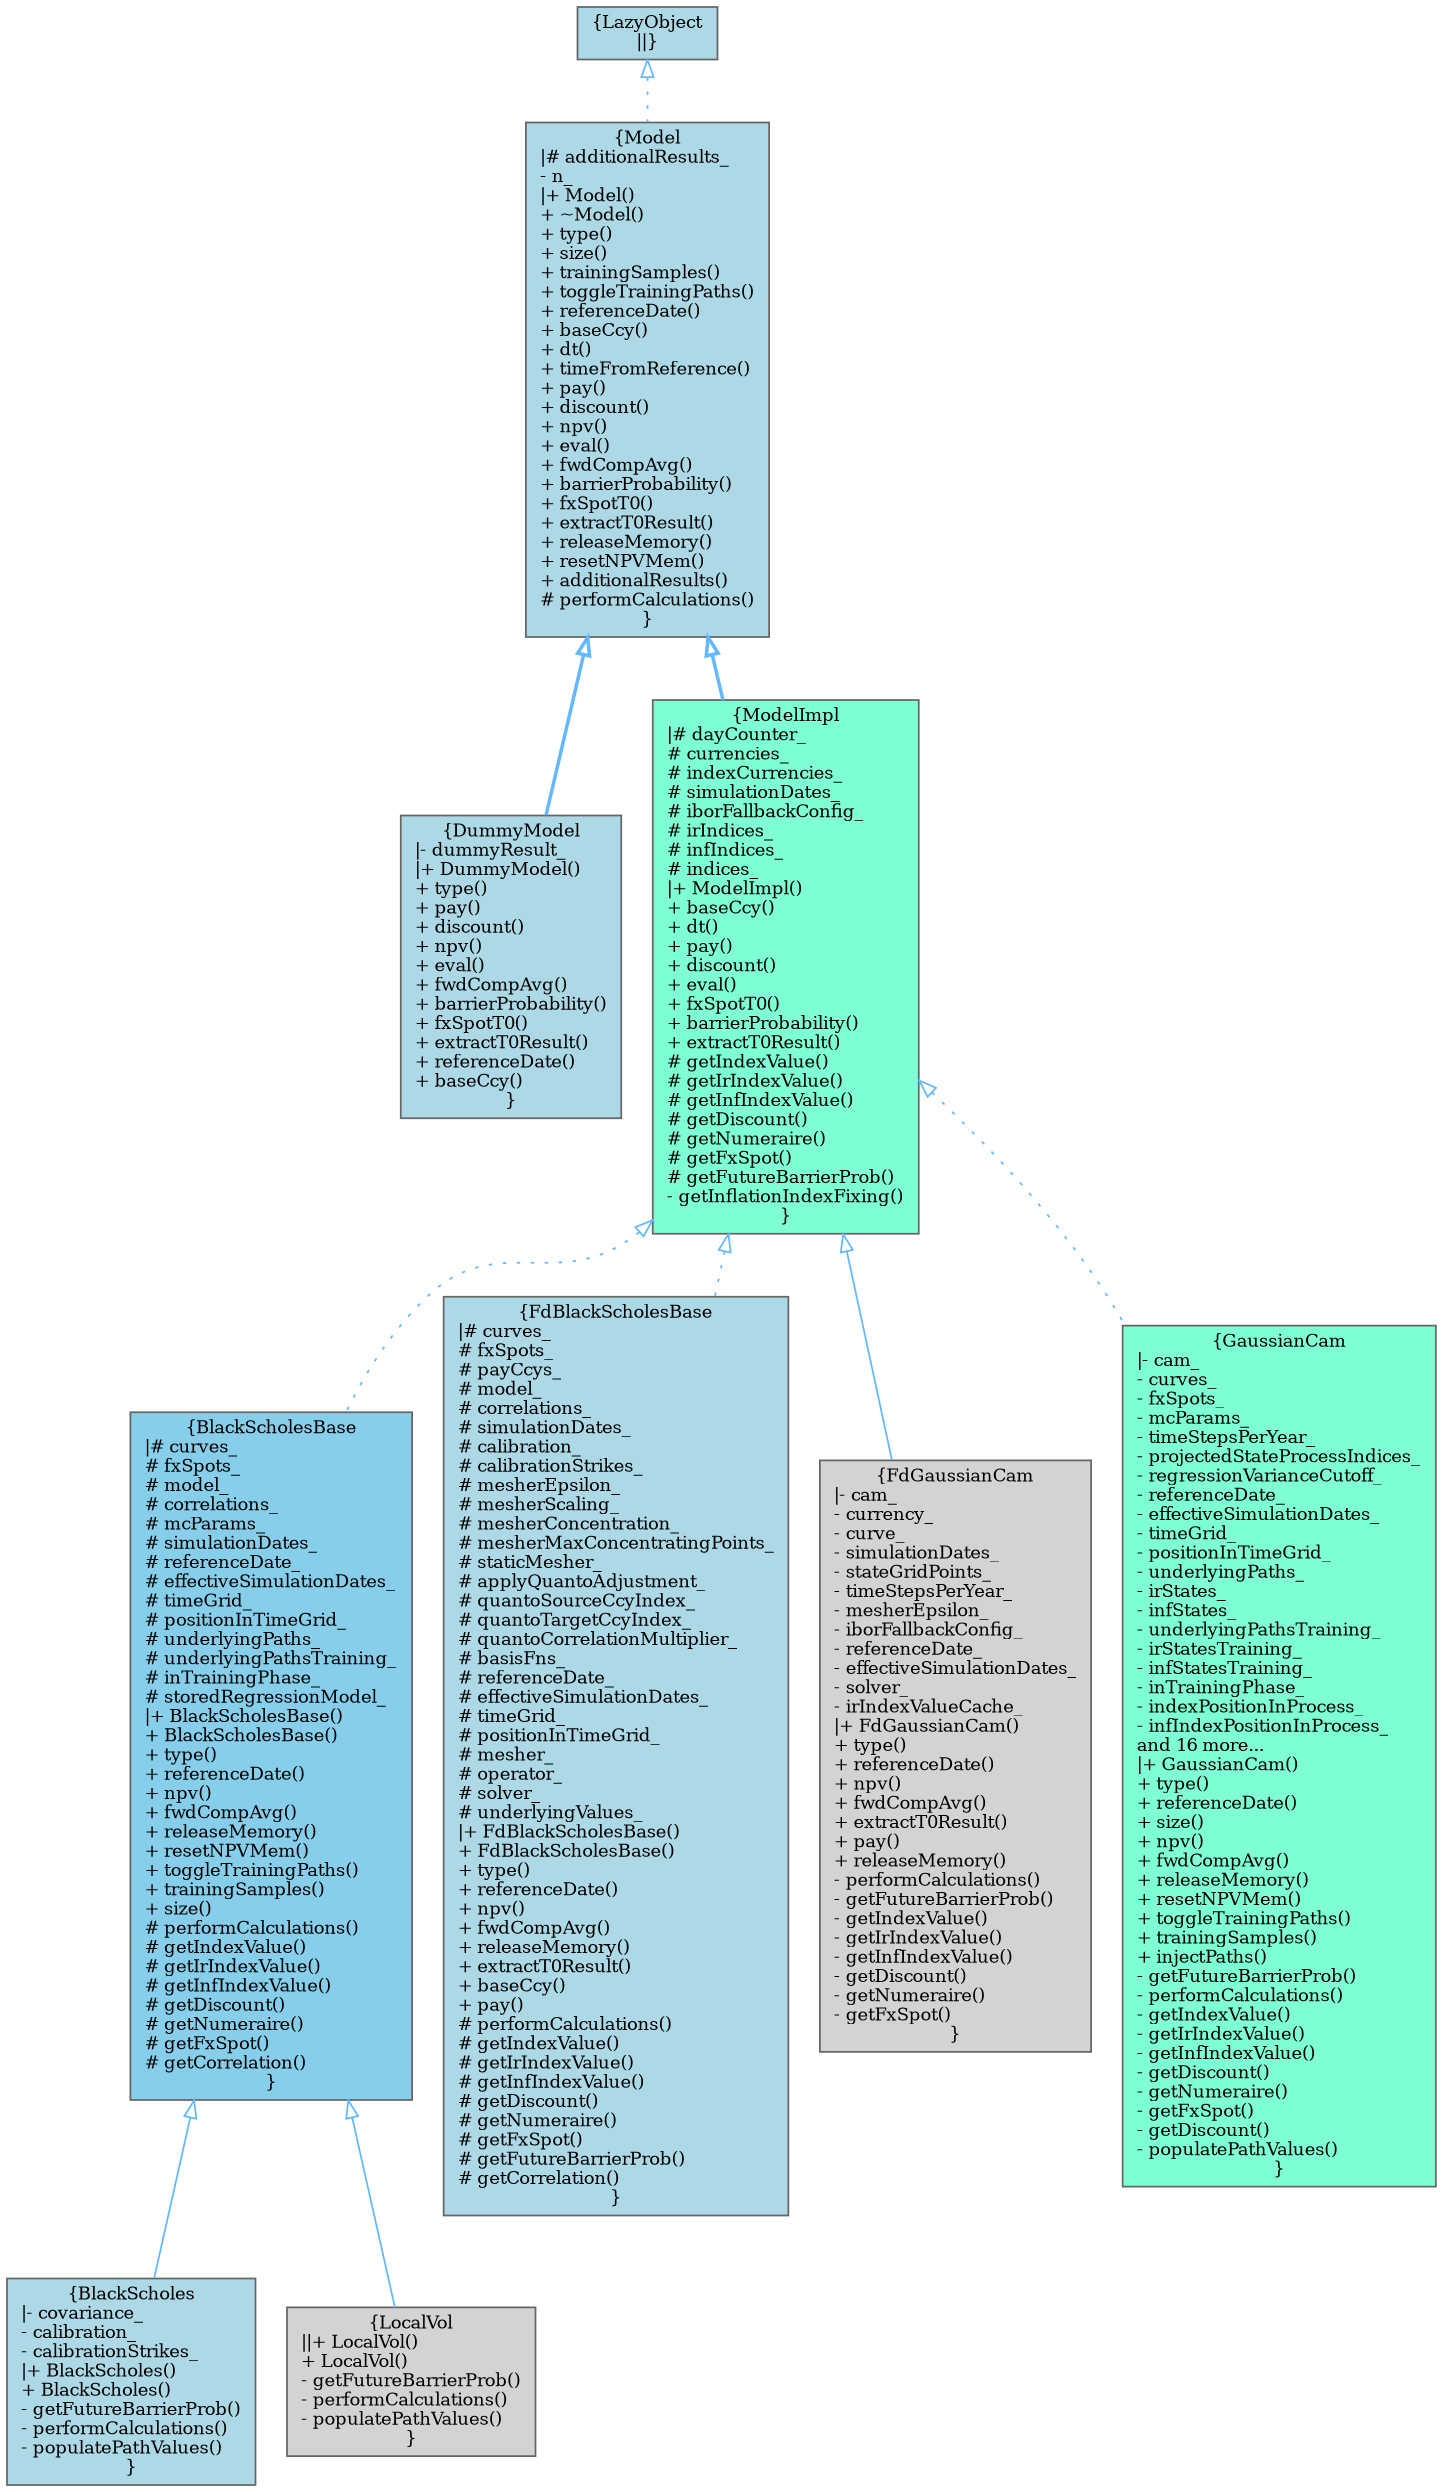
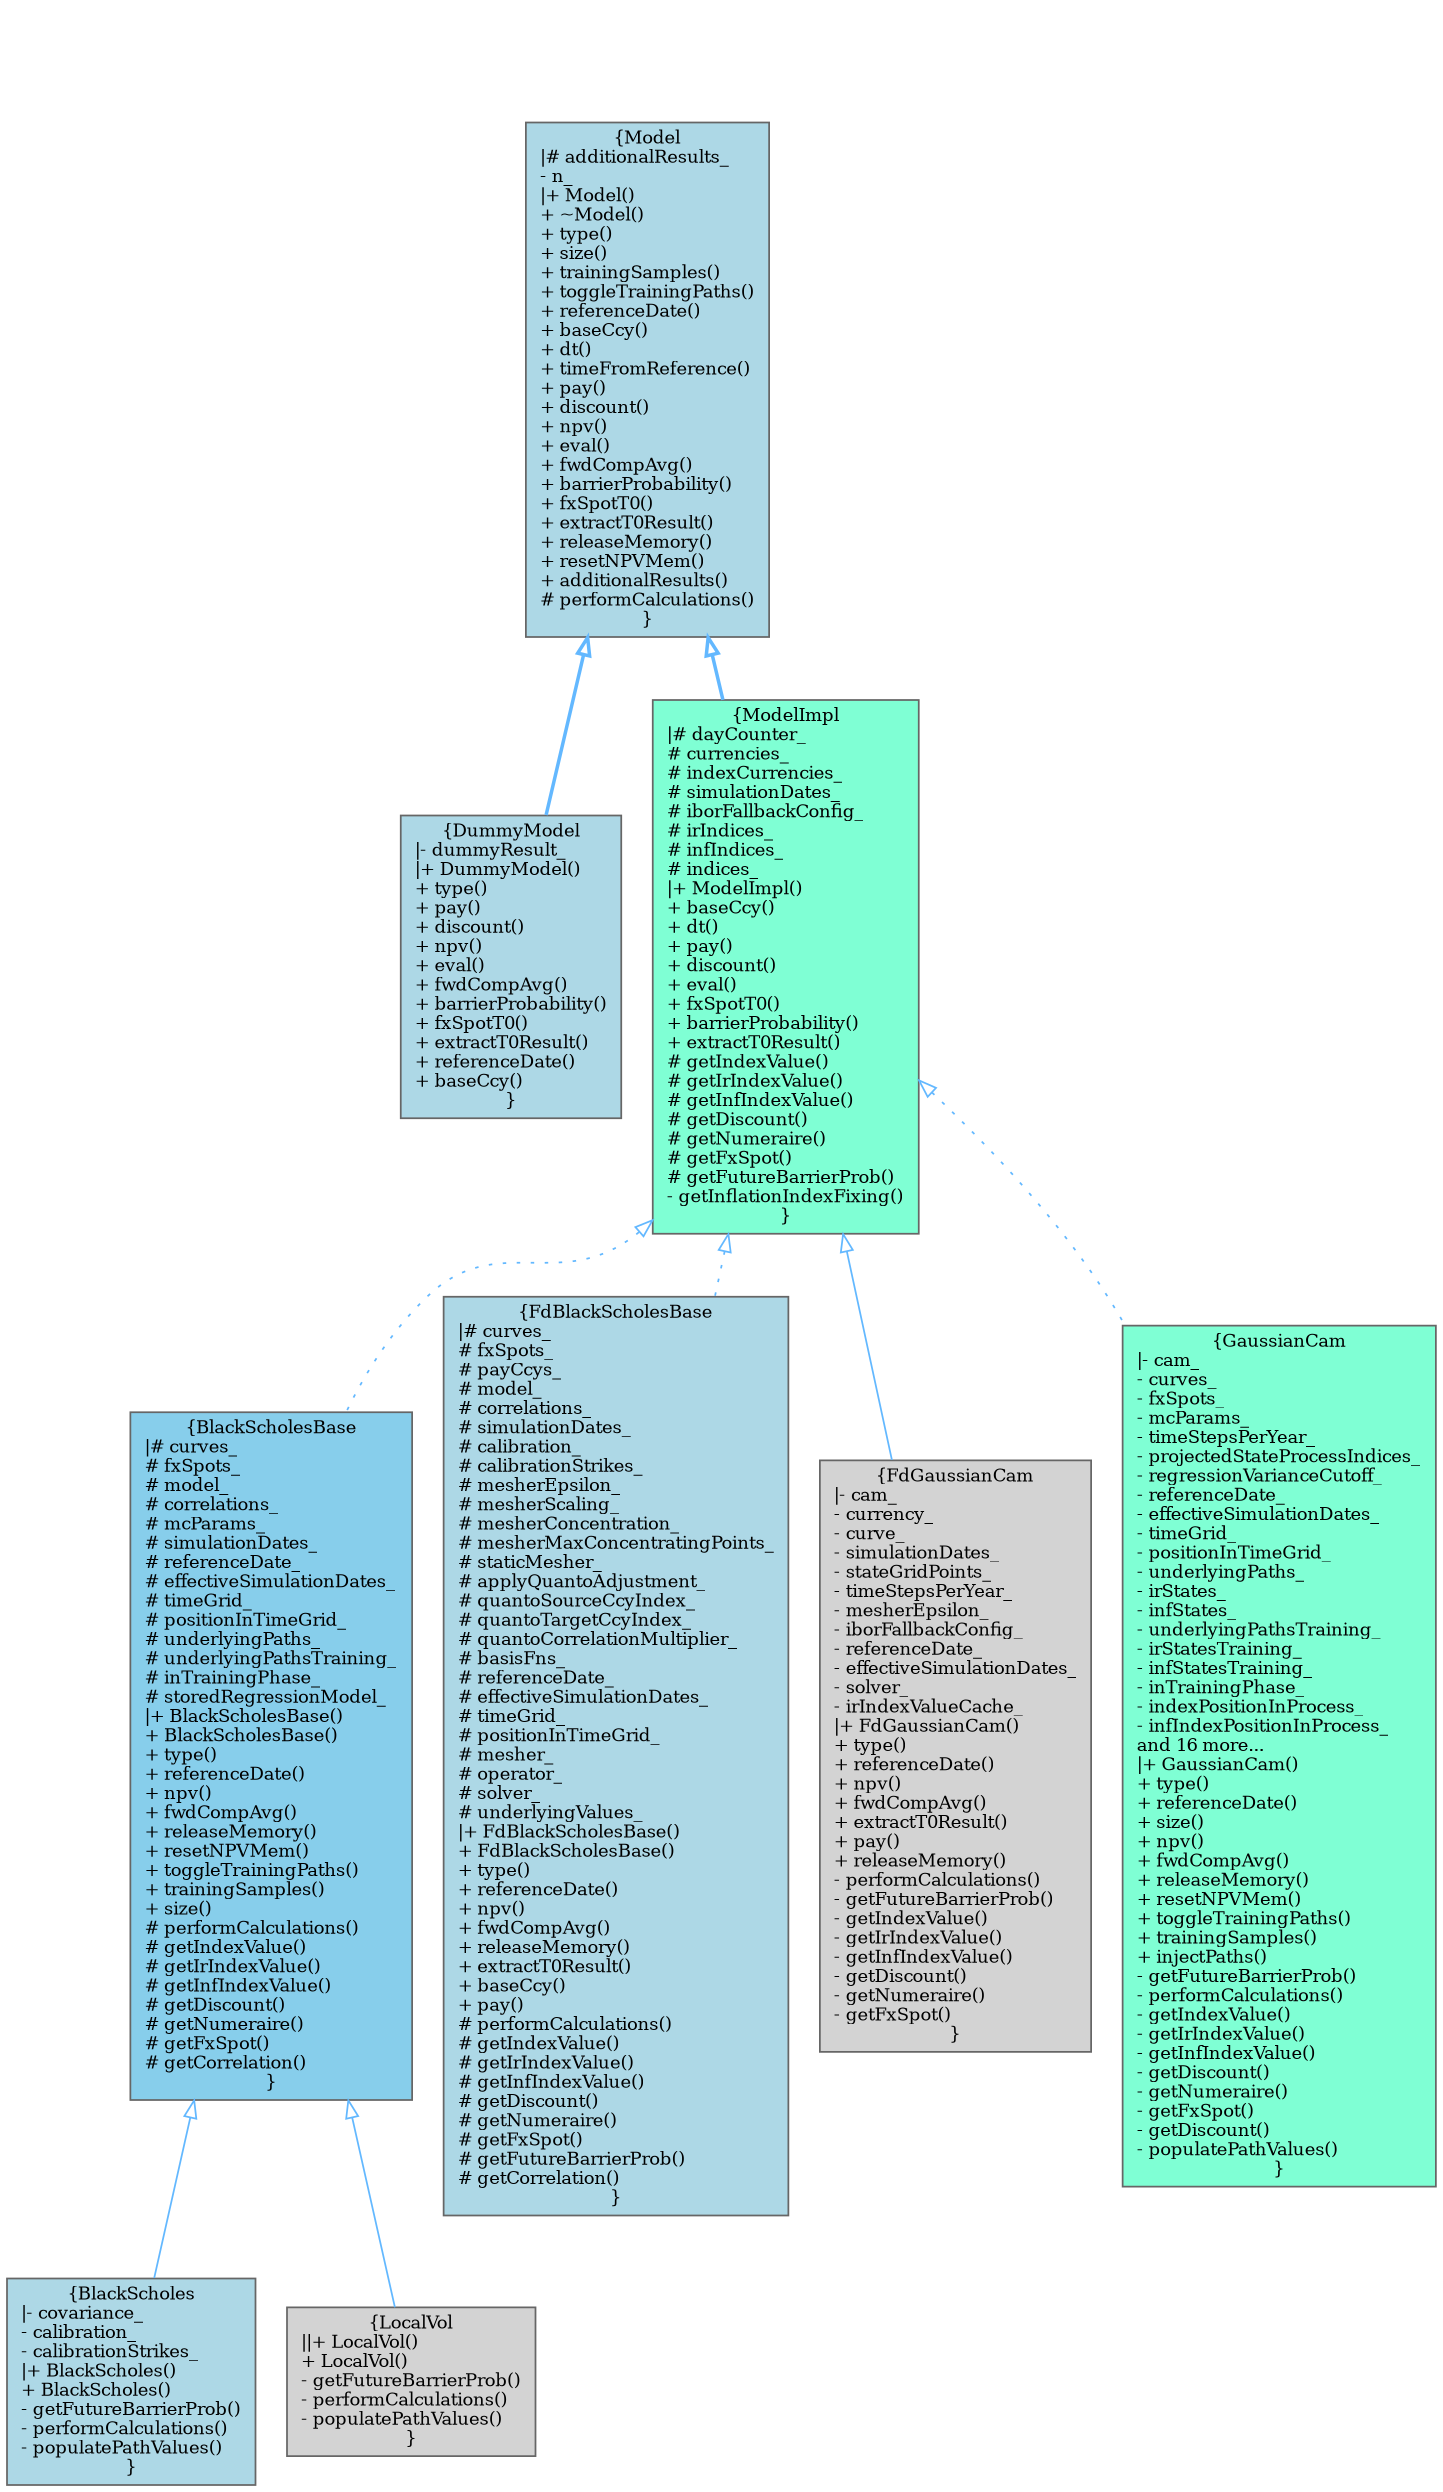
node "{LazyObject ||}": removed
